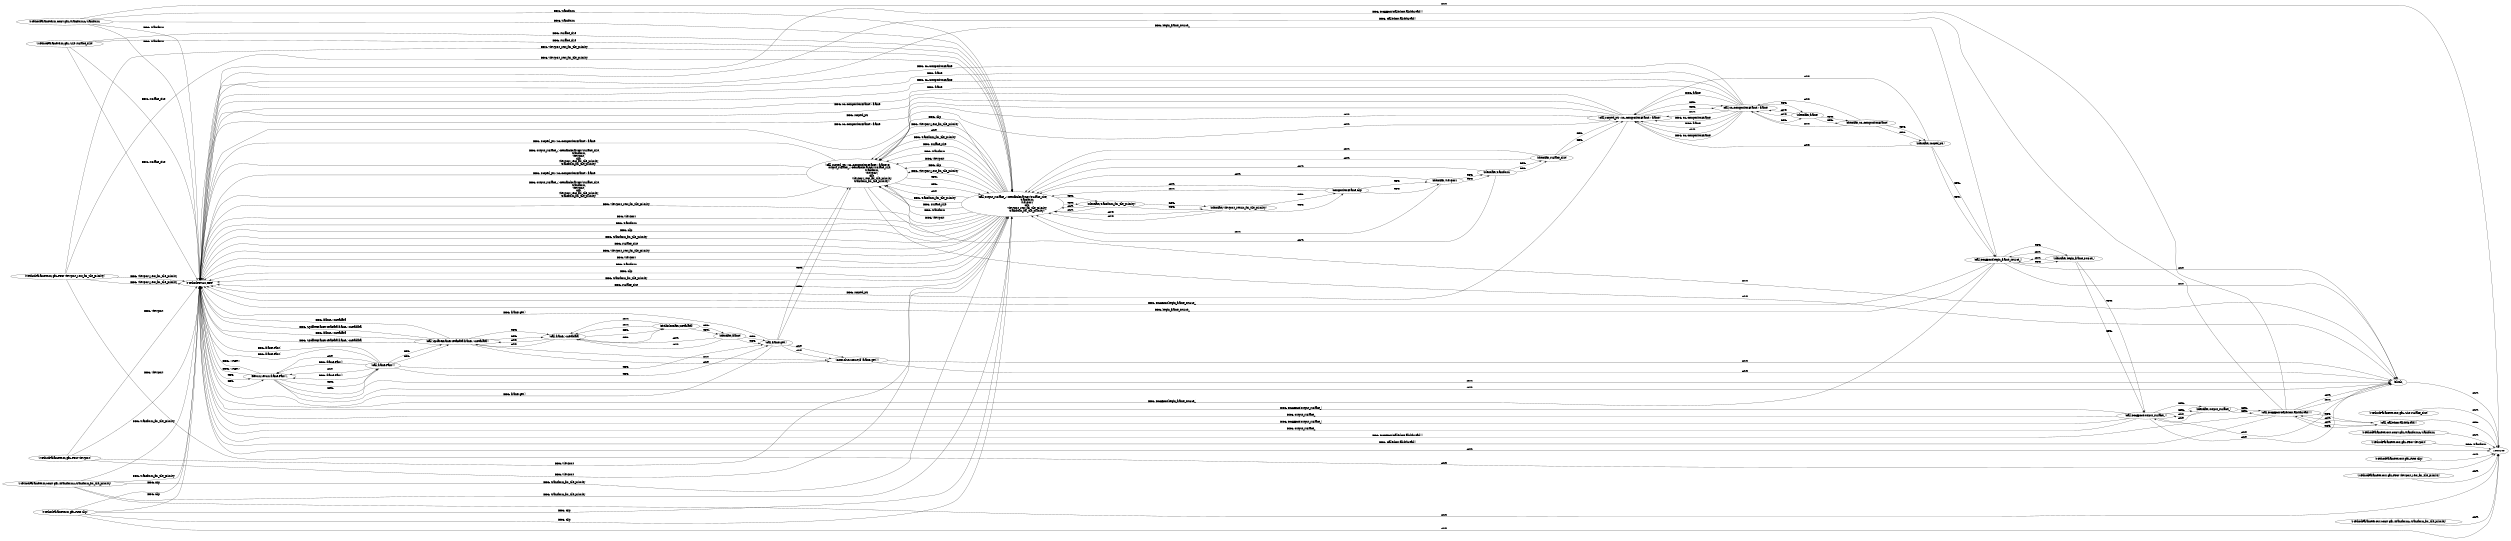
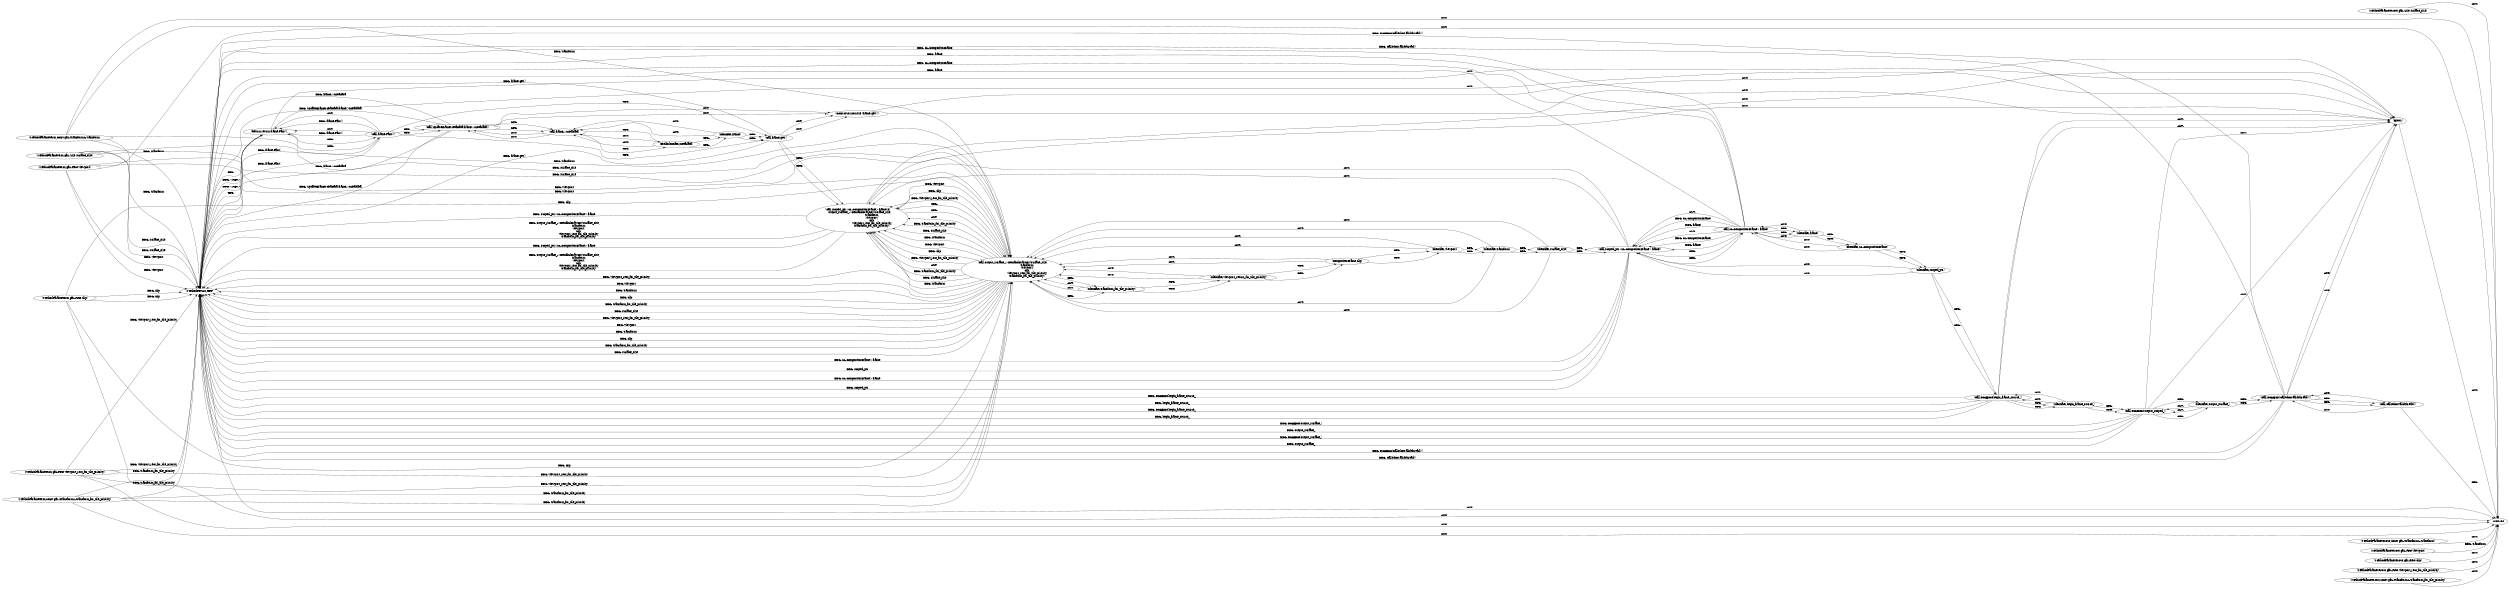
edge "(MethodParameterIn,gfx::Rect viewport)" -> "1000100": added, label "AST:"
node "(Call,DCHECK(output_surface_))": label "(Call,DCHECK(output_surface_))" -> "(Call,DCHECK(output_scoped_))"
